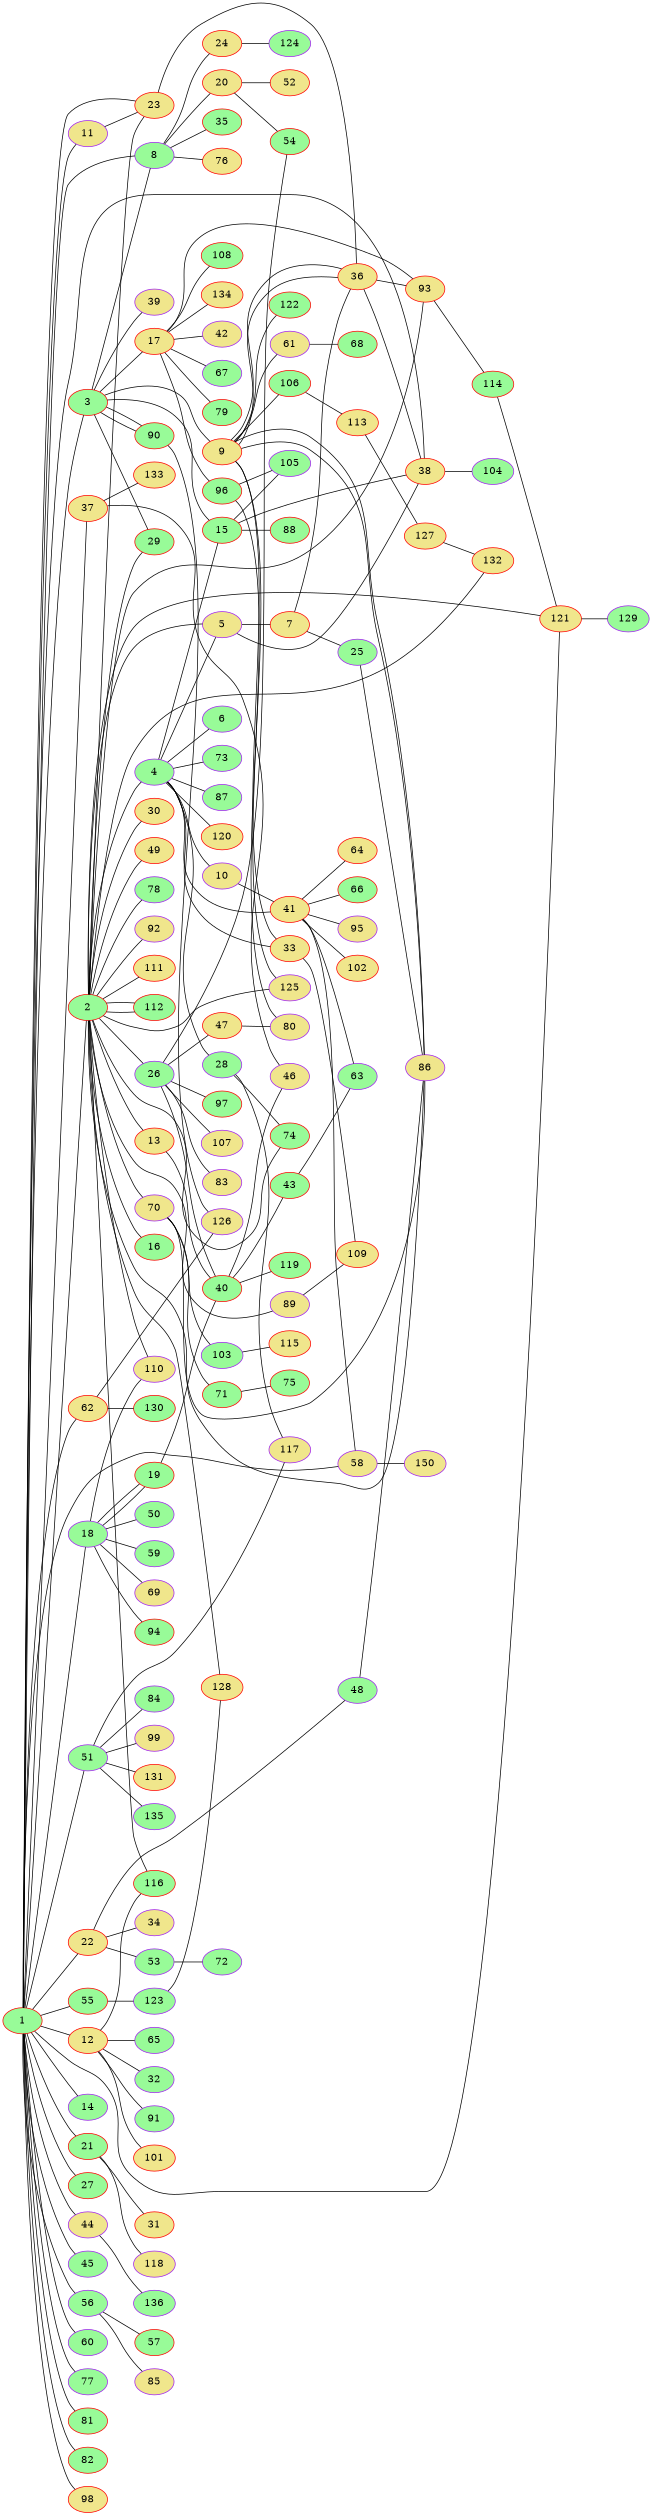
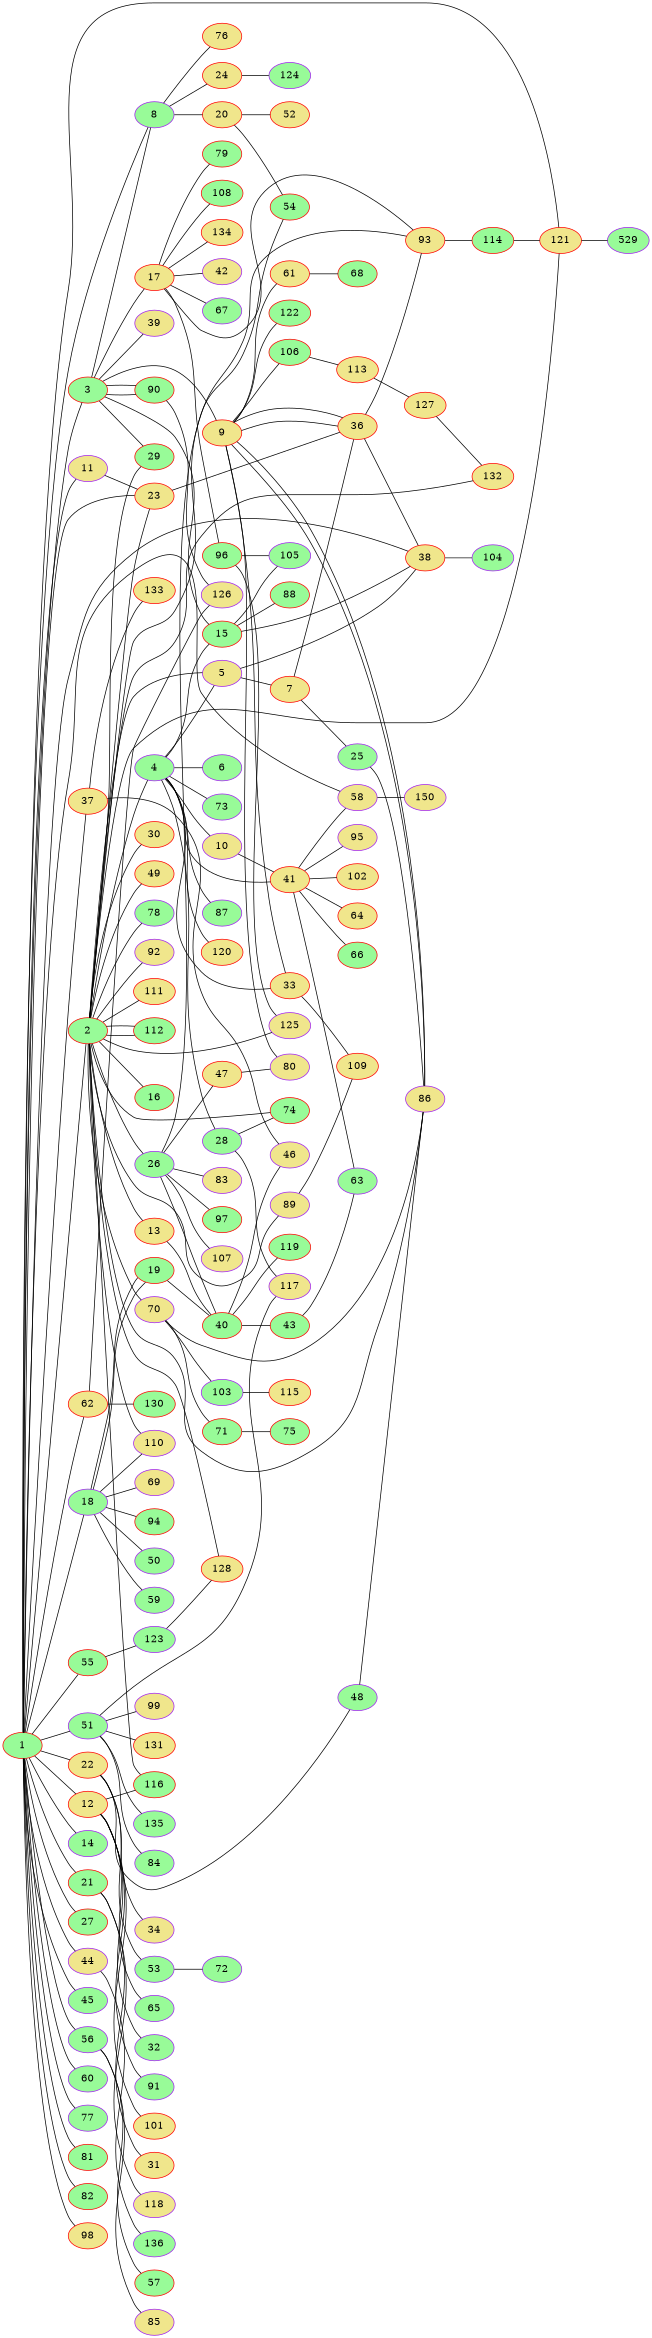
node "35": removed
node "61": color purple -> red
node "129": label "129" -> "529"
